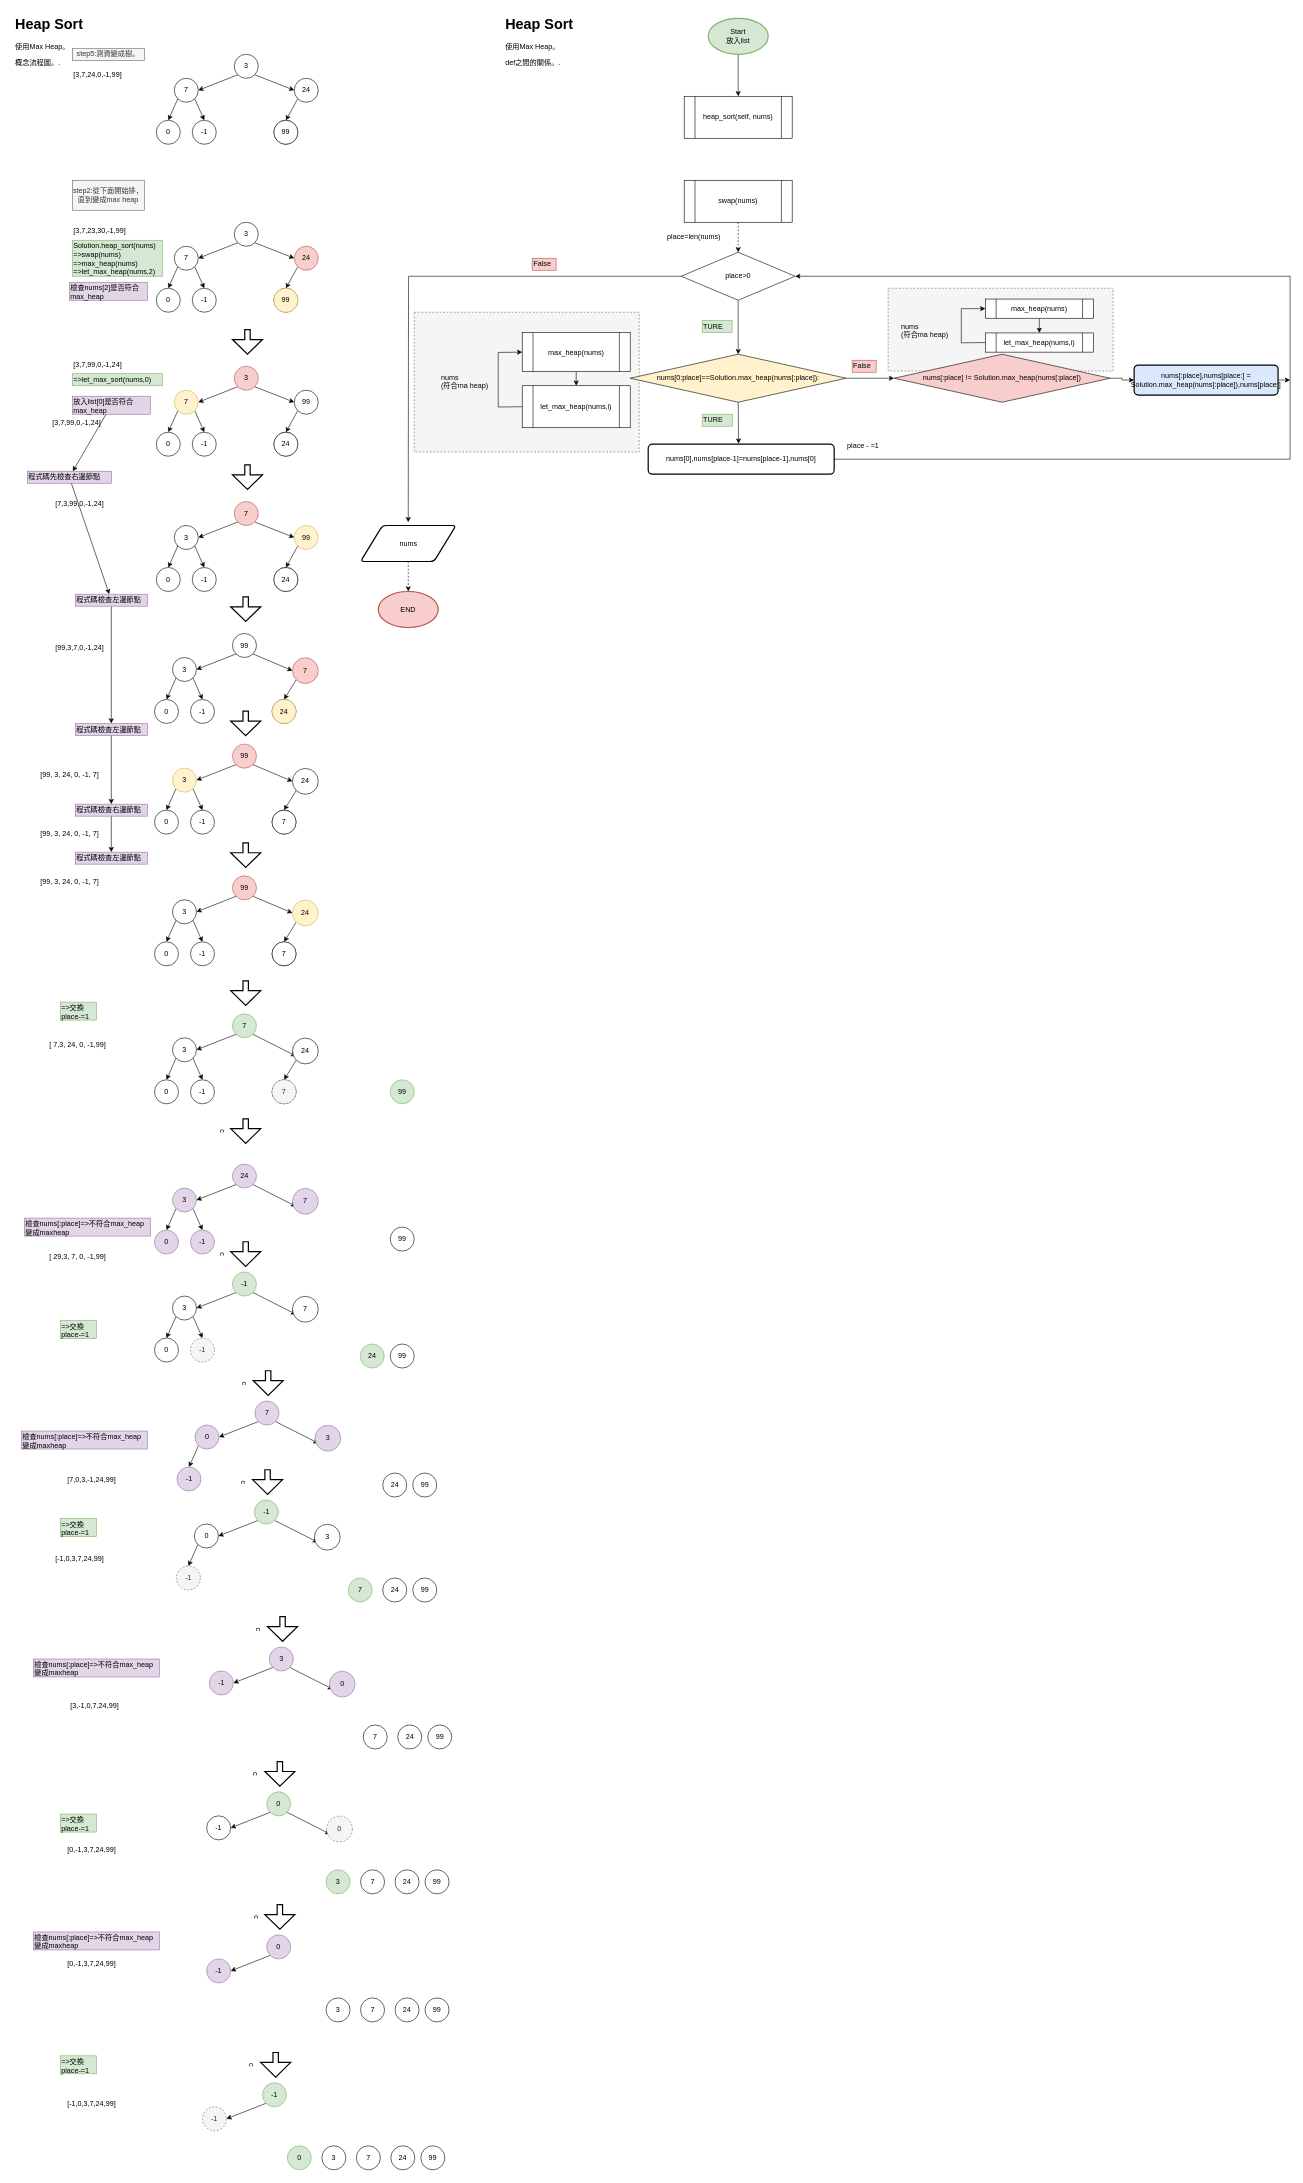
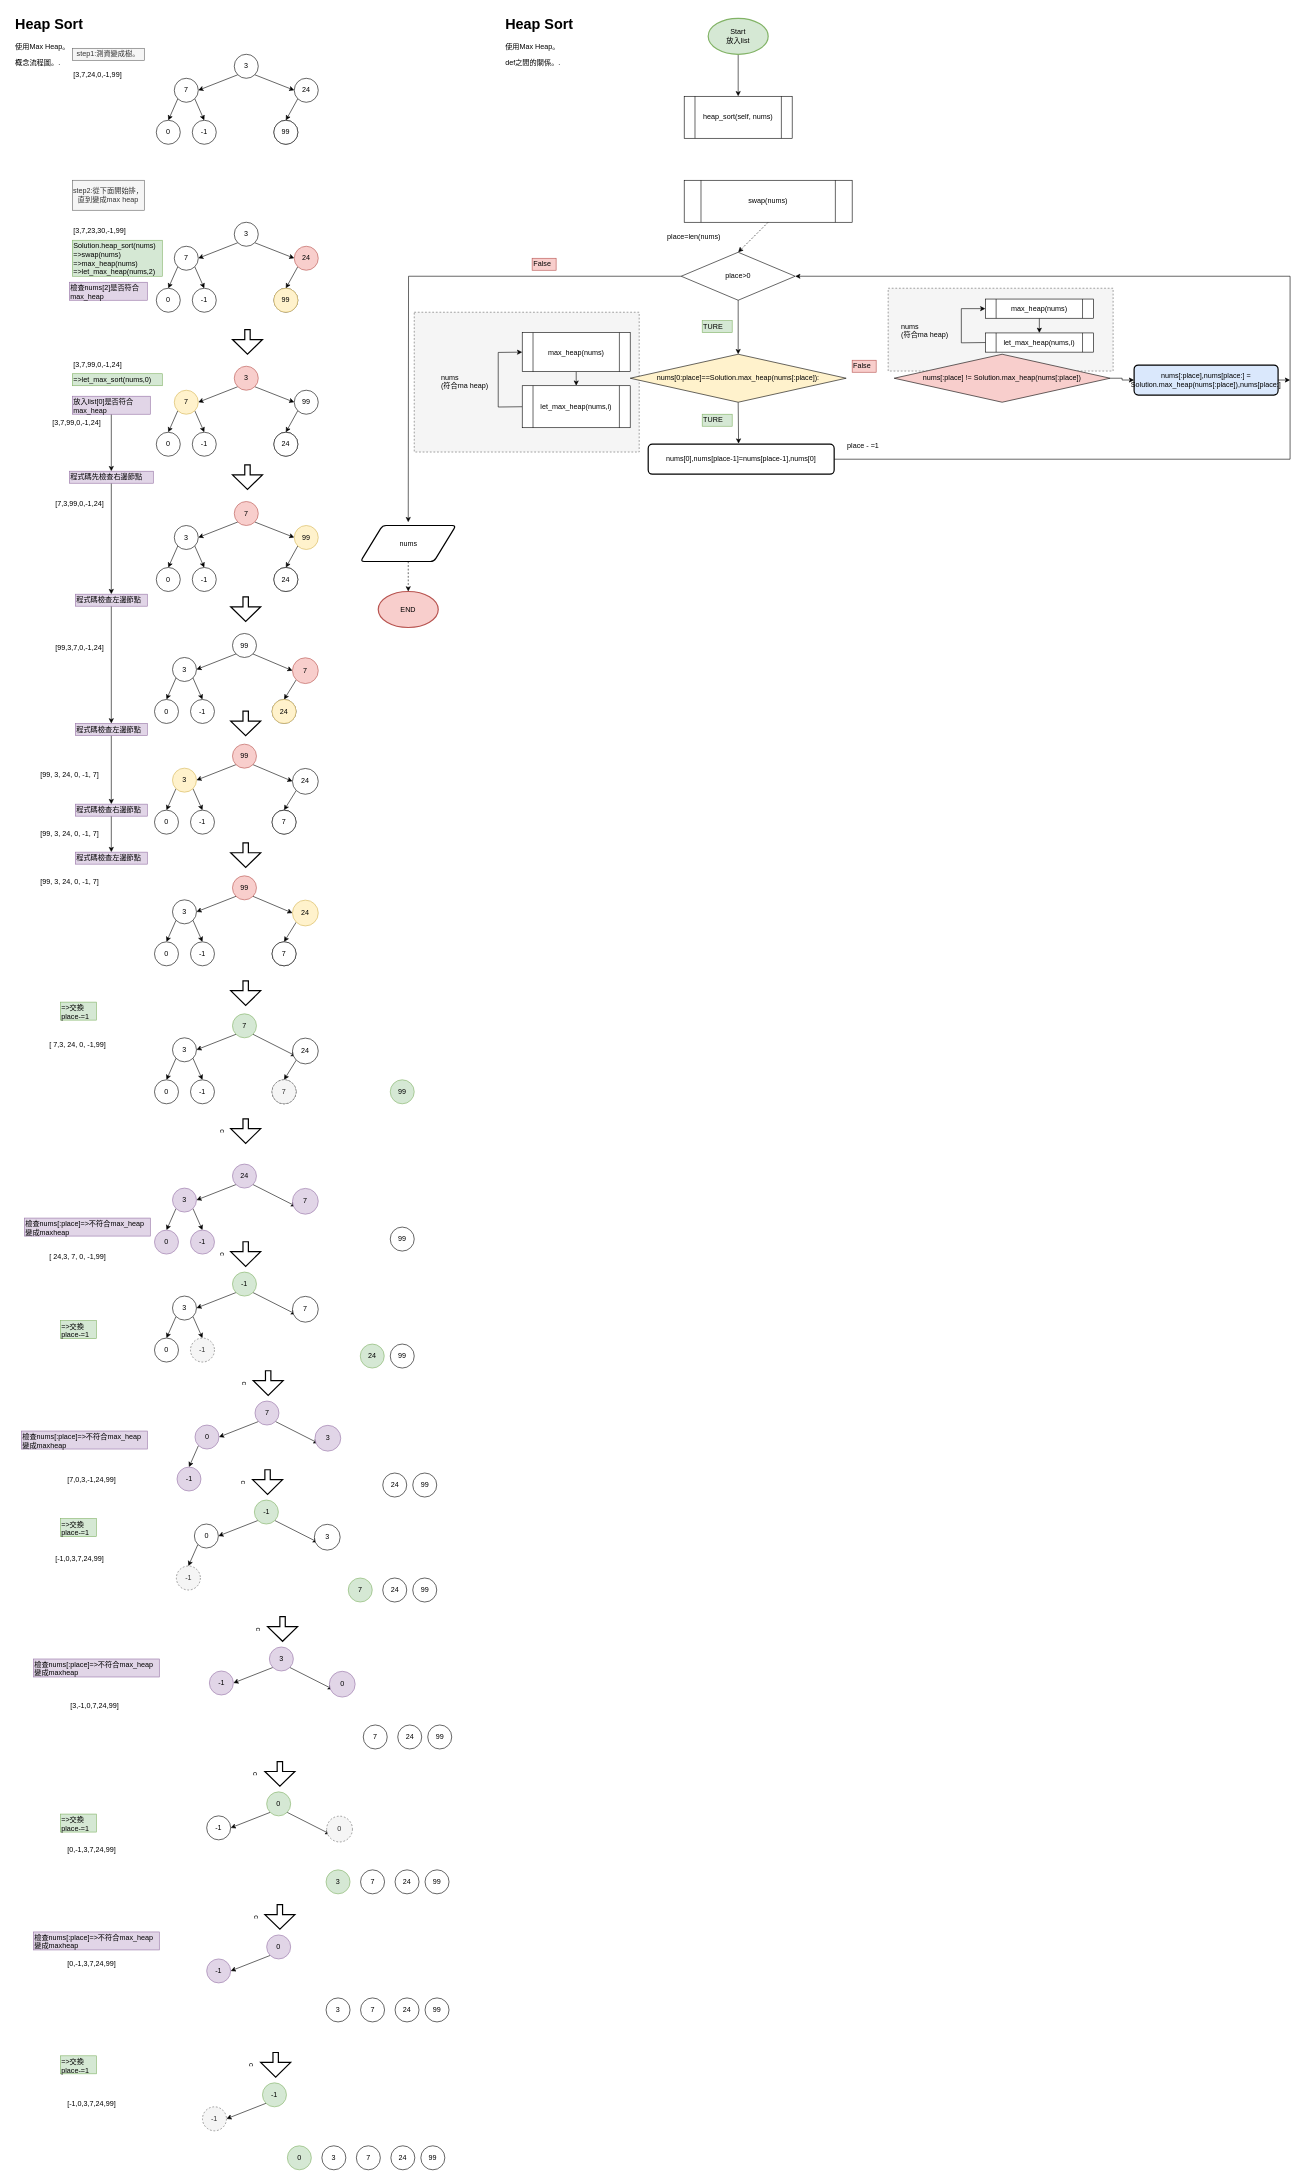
node "step5:測資變成樹。": label "step5:測資變成樹。" -> "step1:測資變成樹。"
node "swap(nums)": size 108x42 -> 168x42
edge "nums[0:place]==Solution.max_heap(nums[:place]):" -> "nums[:place] != Solution.max_heap(nums[:place])": removed
node "程式碼先檢查右邊節點": moved (69, 477) -> (111, 477)
node "[ 29,3, 7, 0, -1,99]": label "[ 29,3, 7, 0, -1,99]" -> "[ 24,3, 7, 0, -1,99]"
